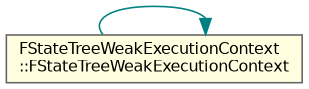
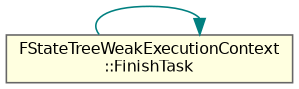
node "FStateTreeWeakExecutionContext ::FStateTreeWeakExecutionContext": label "FStateTreeWeakExecutionContext ::FStateTreeWeakExecutionContext" -> "FStateTreeWeakExecutionContext ::FinishTask"
